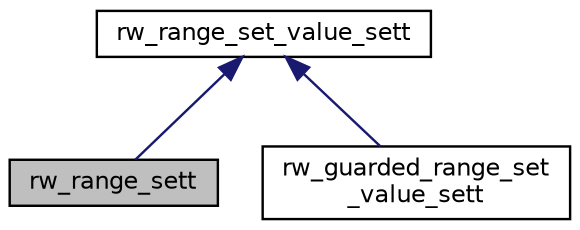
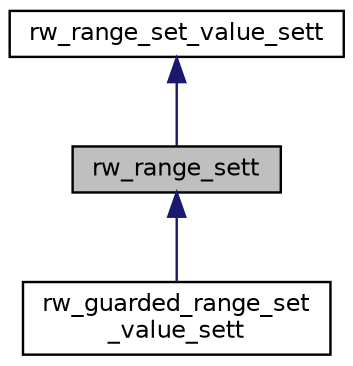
edge "rw_guarded_range_set _value_sett" -> "rw_range_set_value_sett": now "rw_guarded_range_set _value_sett" -> "rw_range_sett"
